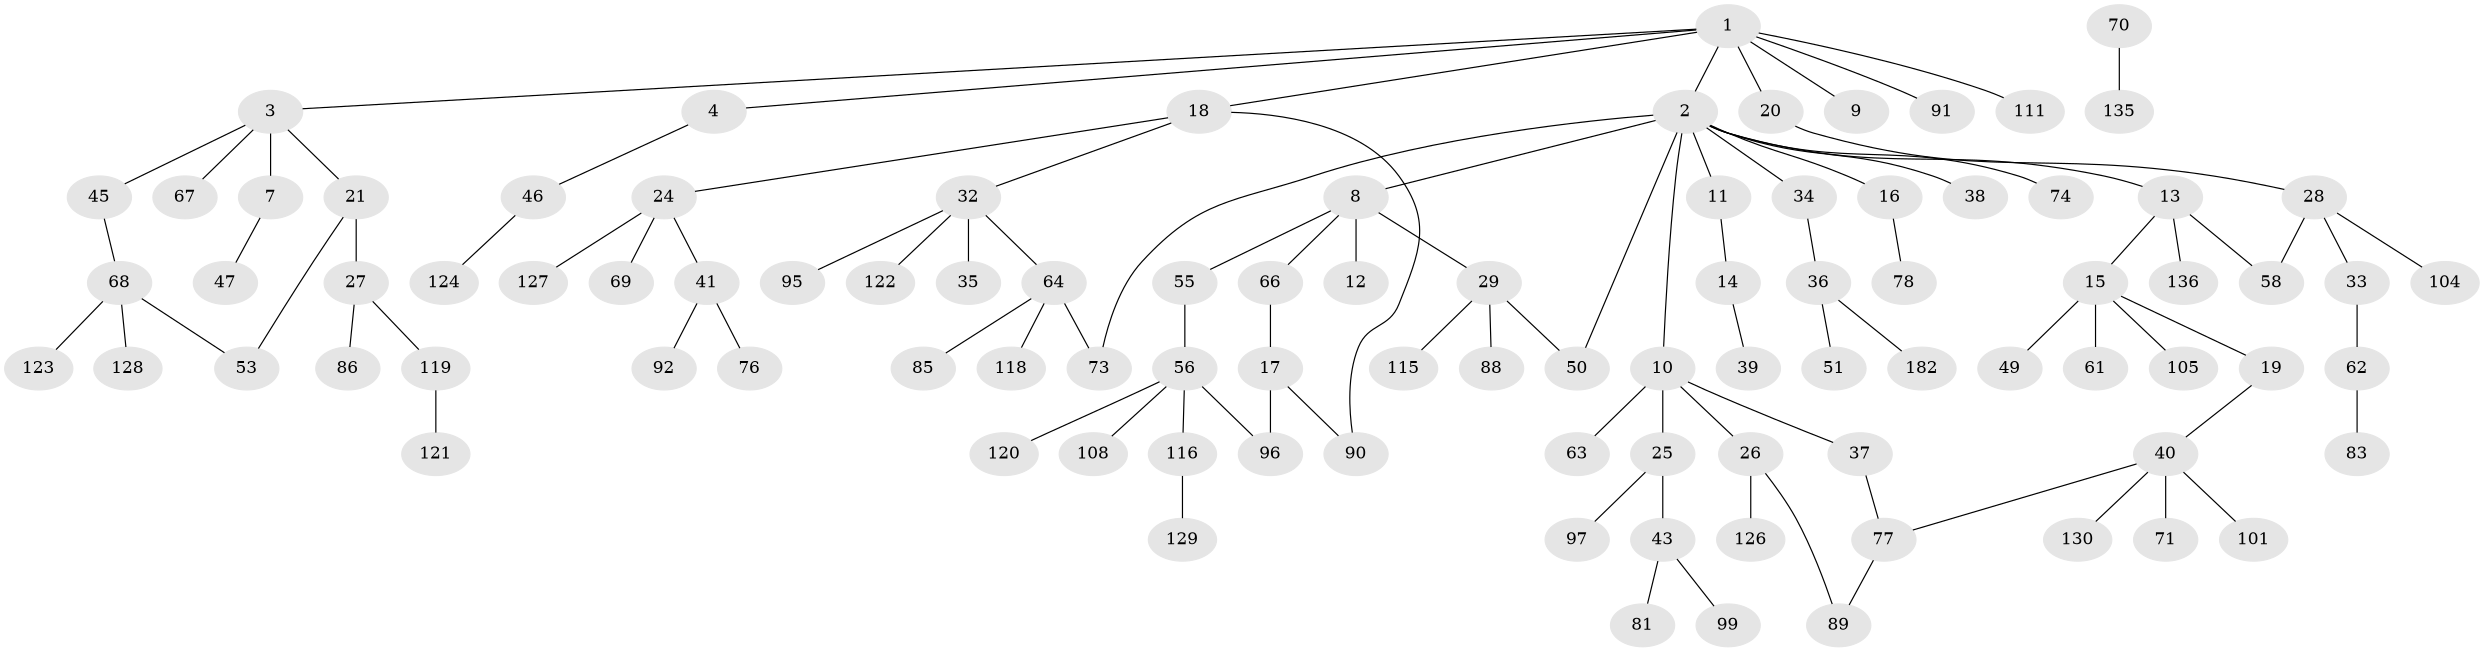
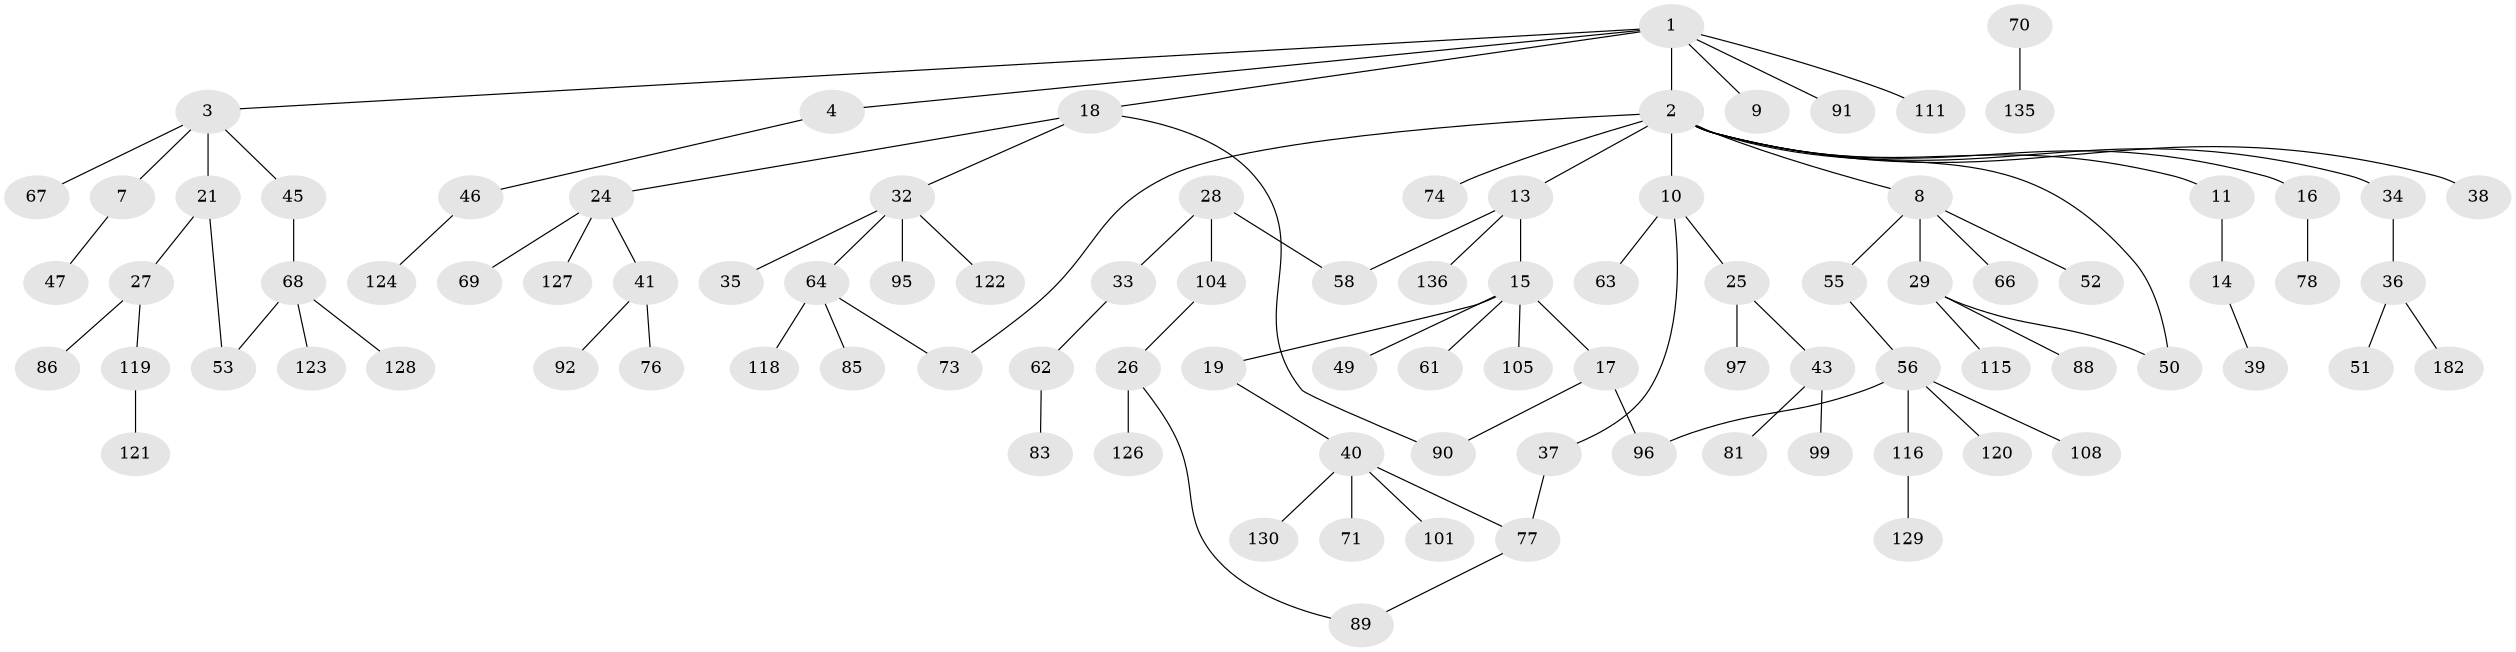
node "20": removed
node "12": label "12" -> "52"
edge "66" -- "17": now "15" -- "17"
edge "10" -- "26": now "104" -- "26"
